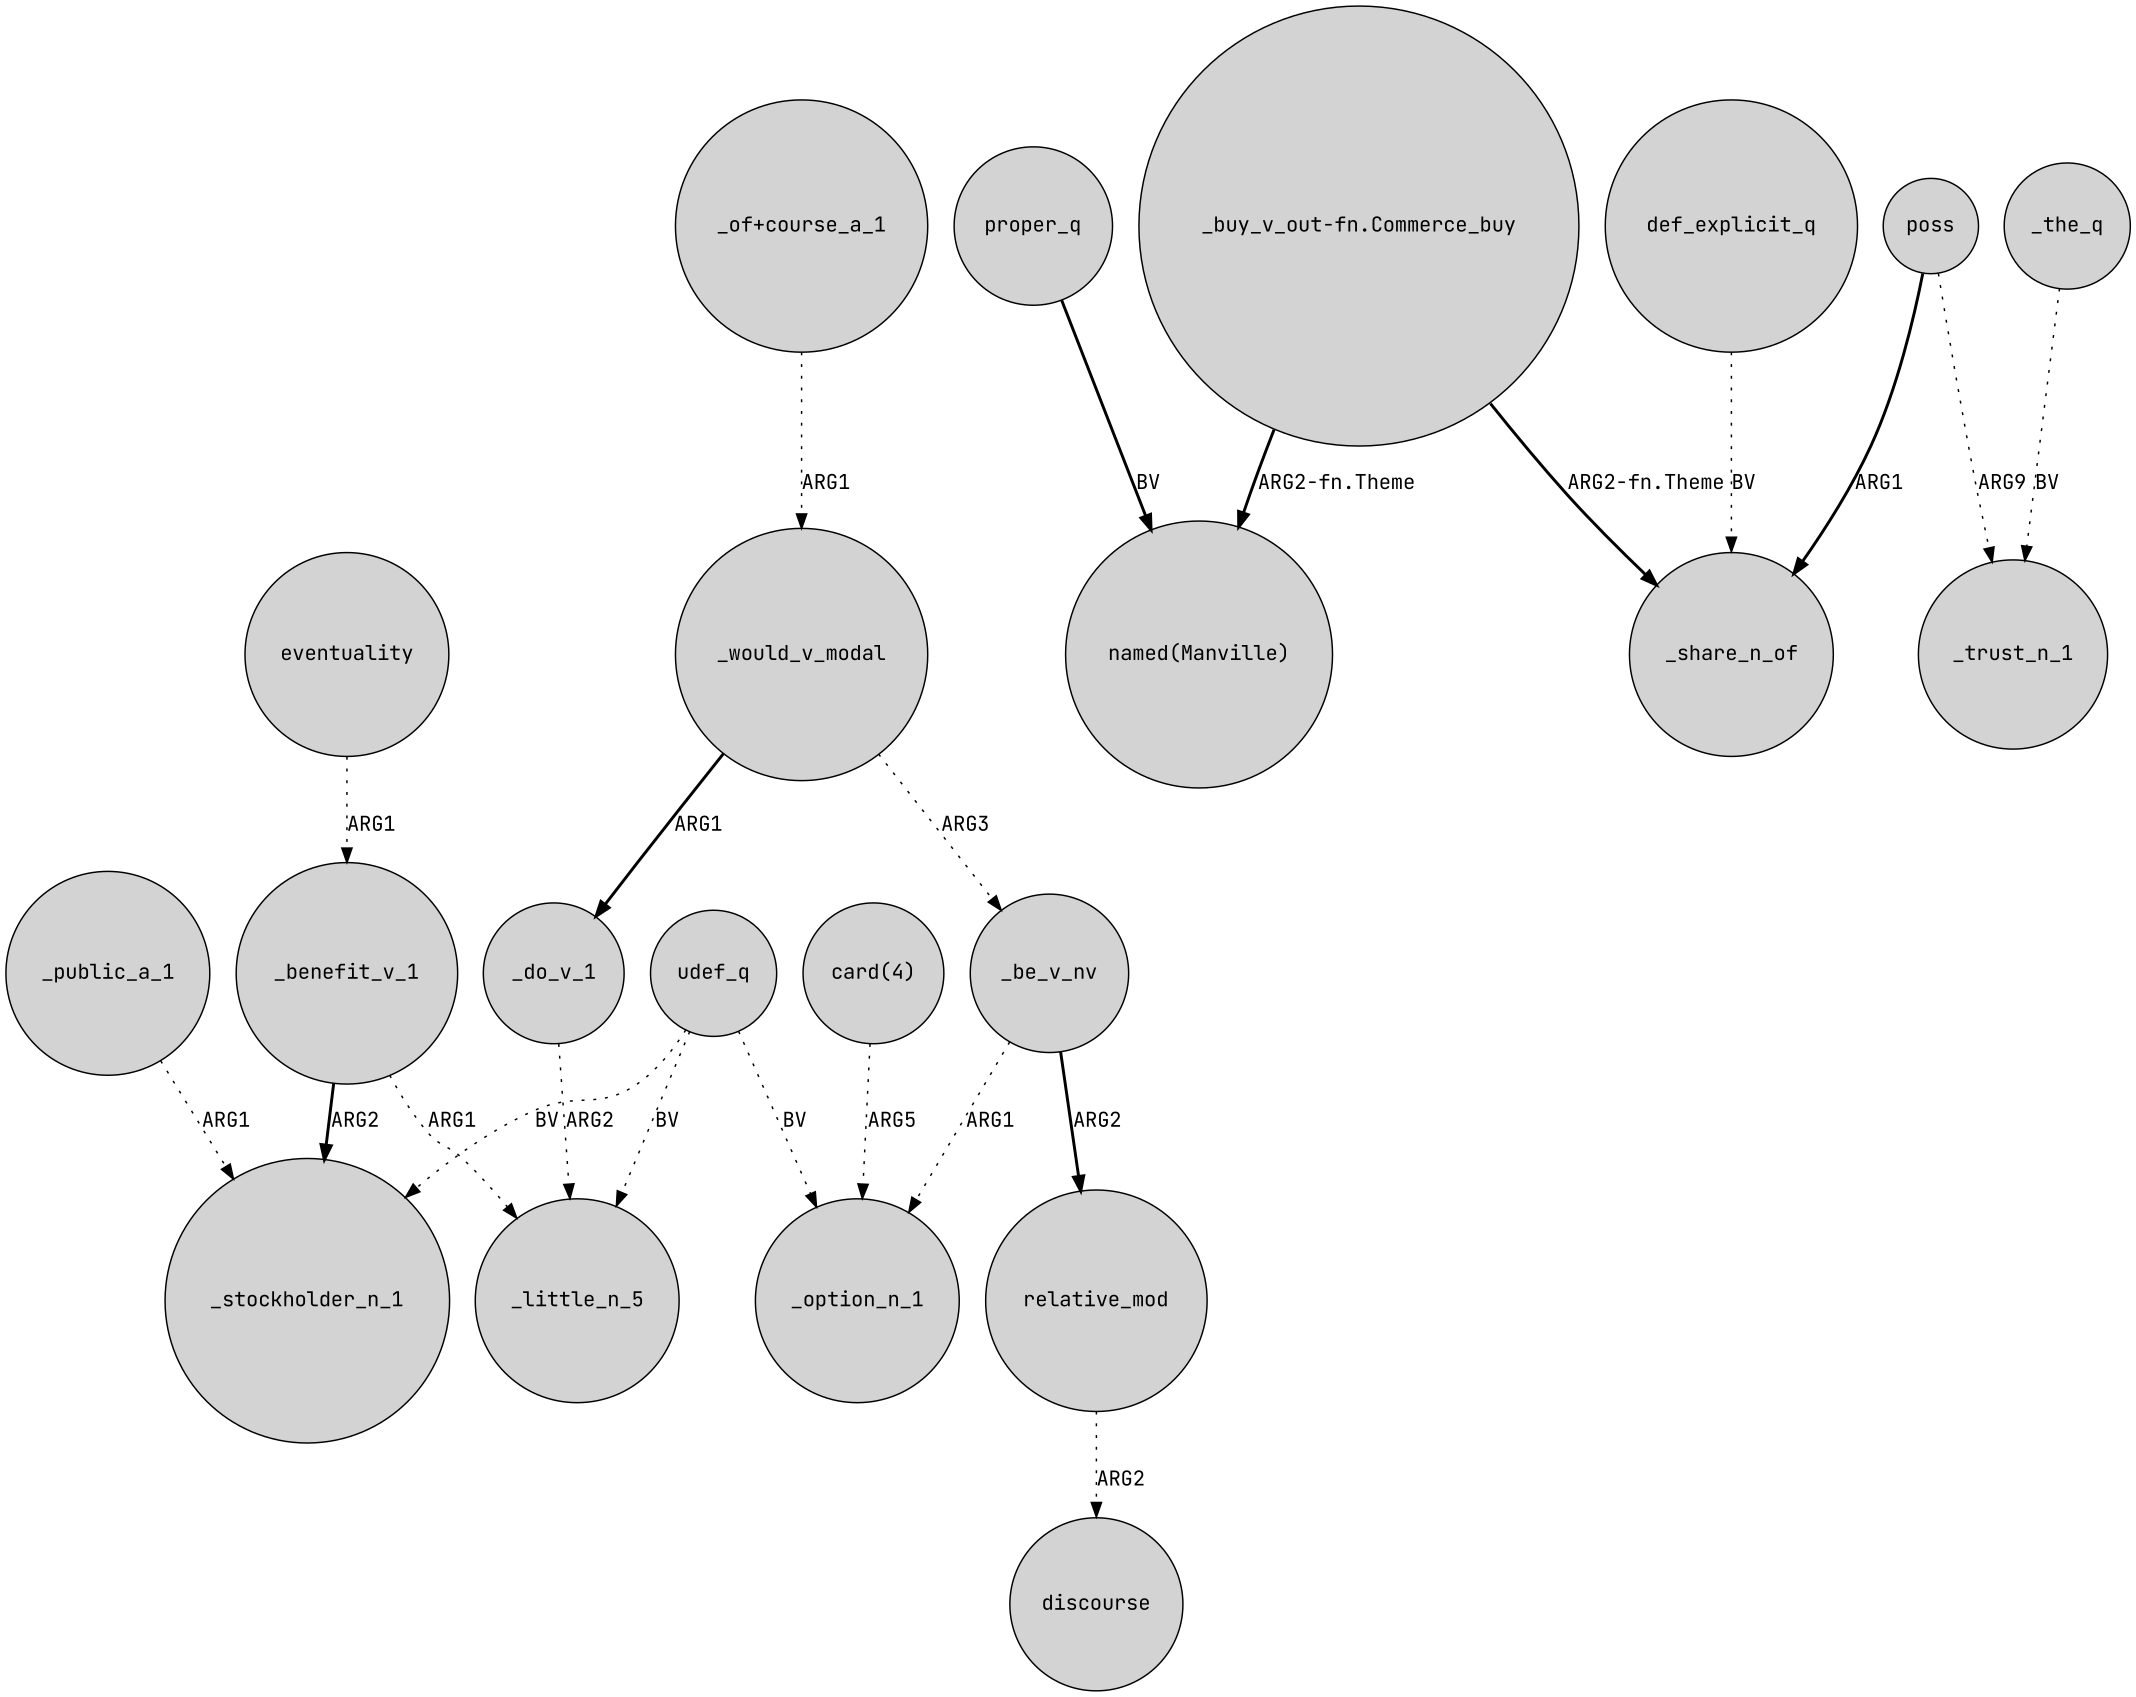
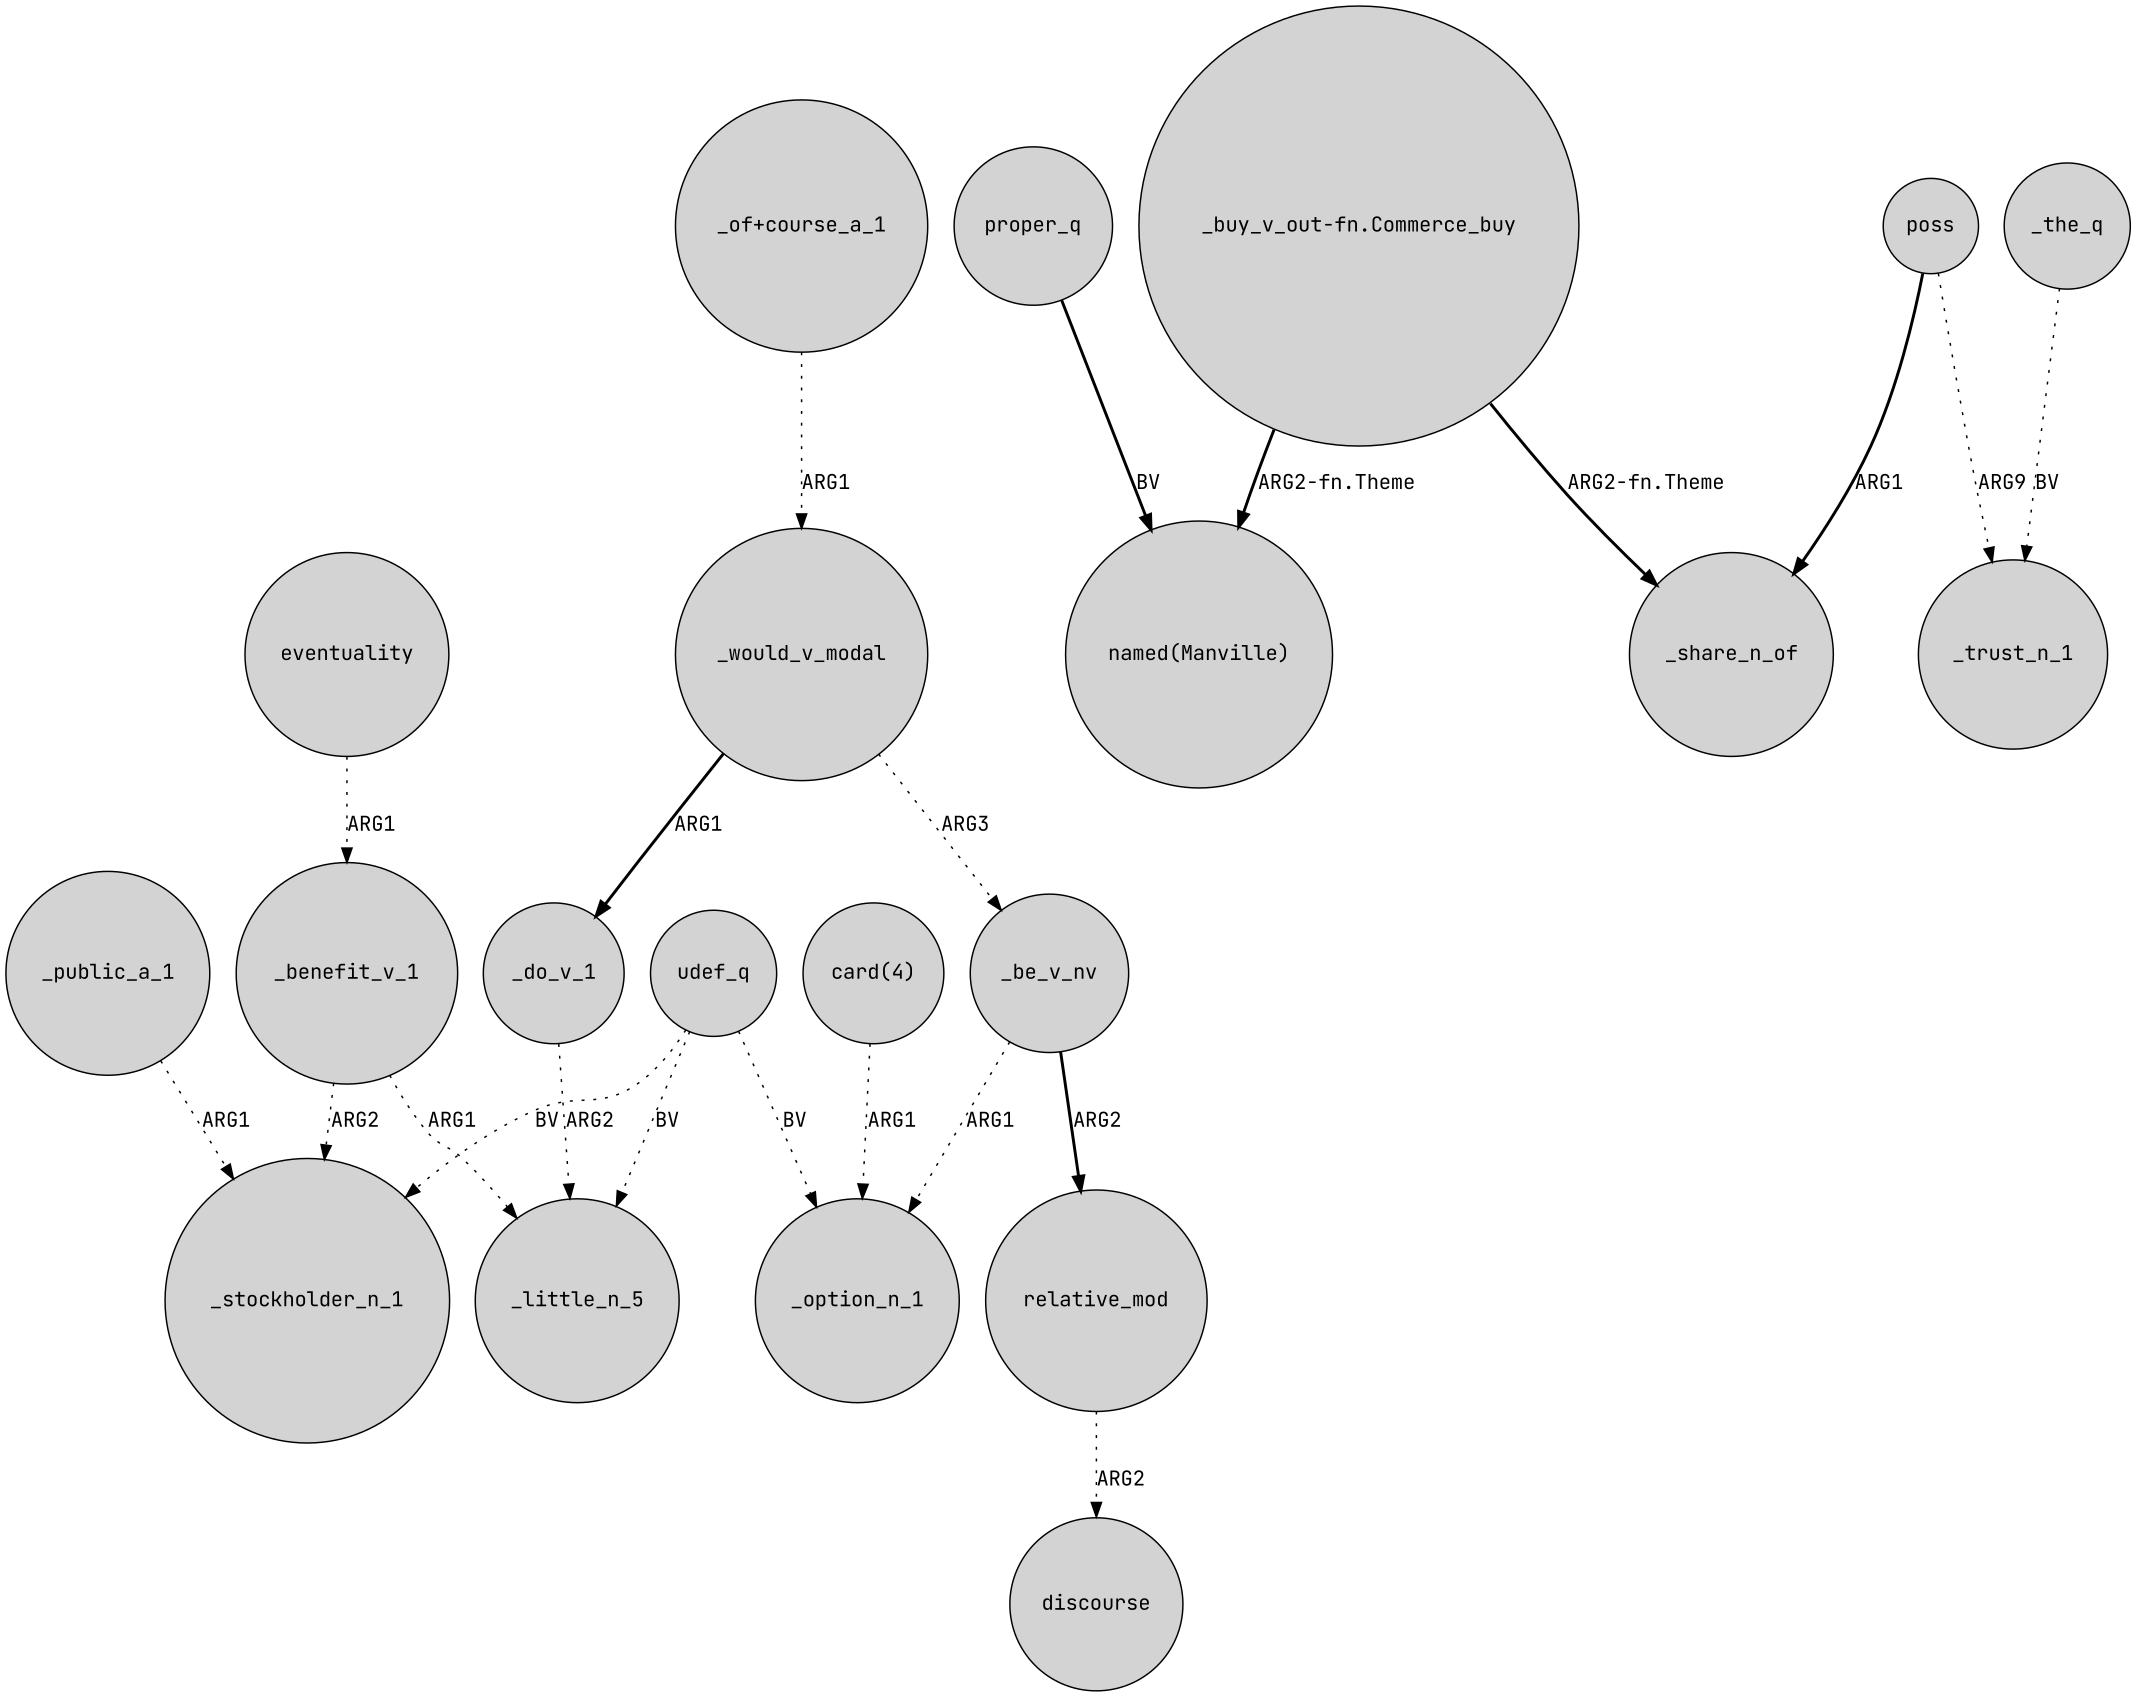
node "def_explicit_q": removed
edge "_benefit_v_1" -> "_stockholder_n_1": style bold -> dotted
edge "card(4)" -> "_option_n_1": label "ARG5" -> "ARG1"
